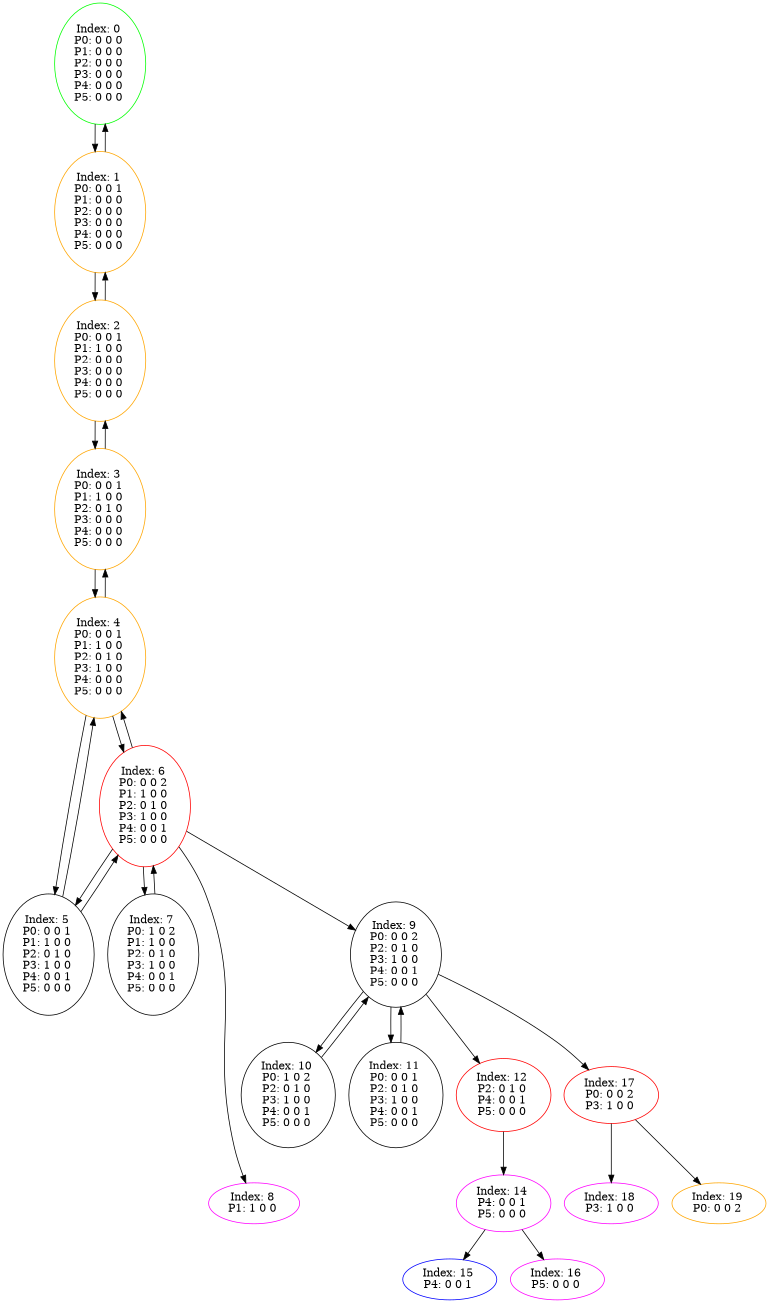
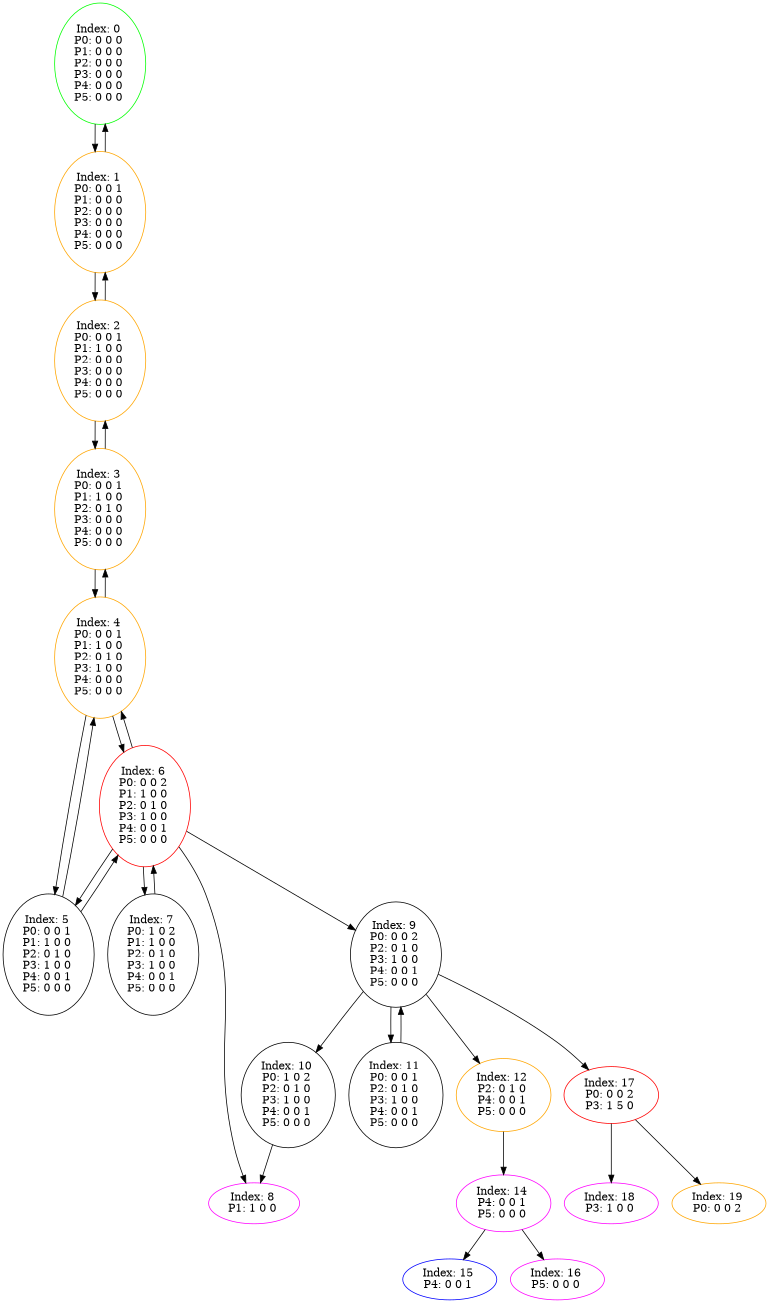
edge "Index: 10 P0: 1 0 2 P2: 0 1 0 P3: 1 0 0 P4: 0 0 1 P5: 0 0 0" -> "Index: 9 P0: 0 0 2 P2: 0 1 0 P3: 1 0 0 P4: 0 0 1 P5: 0 0 0": now "Index: 10 P0: 1 0 2 P2: 0 1 0 P3: 1 0 0 P4: 0 0 1 P5: 0 0 0" -> "Index: 8 P1: 1 0 0"
node "Index: 12 P2: 0 1 0 P4: 0 0 1 P5: 0 0 0": color red -> orange
node "Index: 17 P0: 0 0 2 P3: 1 0 0": label "Index: 17 P0: 0 0 2 P3: 1 0 0" -> "Index: 17 P0: 0 0 2 P3: 1 5 0"
